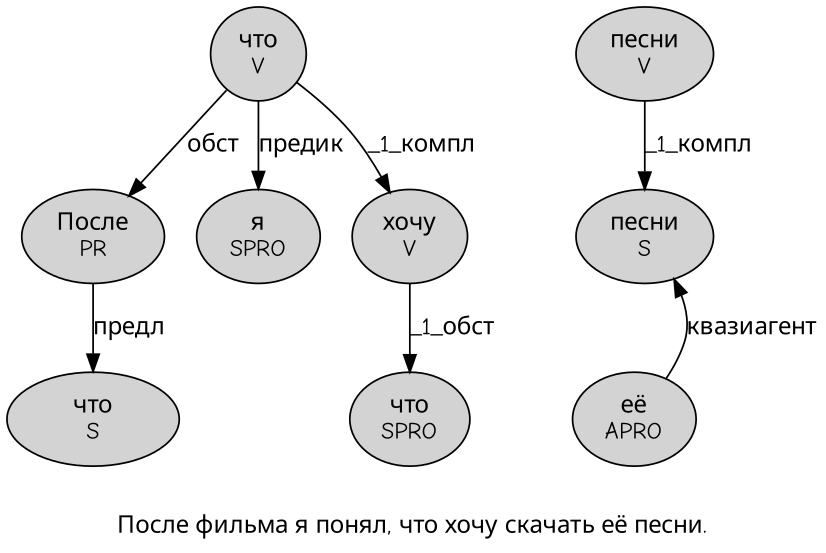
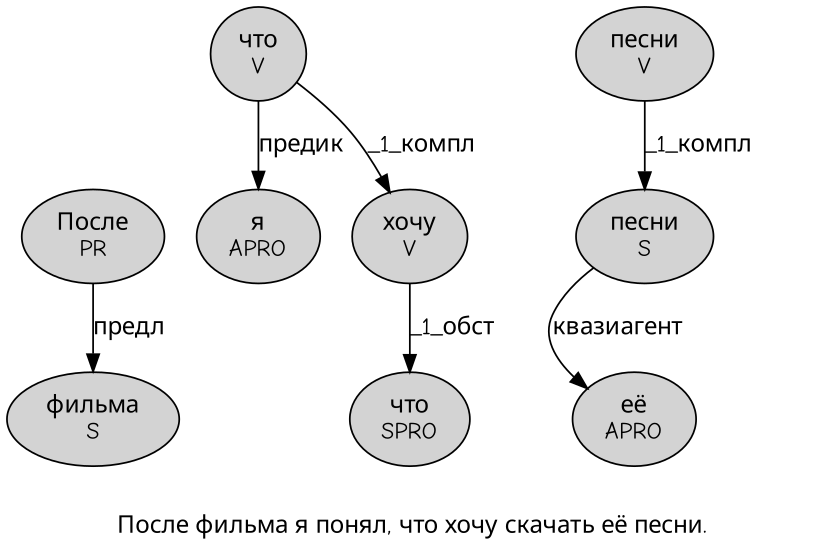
edge "что V" -> "После PR": removed, label "обст"
node "я SPRO": label "я SPRO" -> "я APRO"
edge "её APRO" -> "песни S": reversed
node "что S": label "что S" -> "фильма S"
